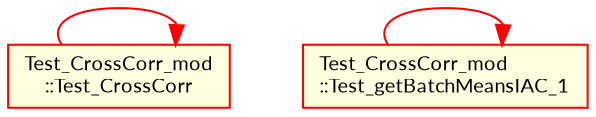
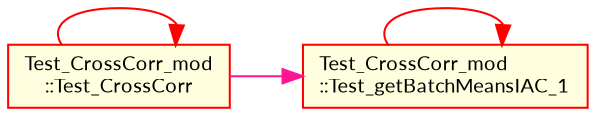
edge "Test_CrossCorr_mod ::Test_CrossCorr" -> "Test_CrossCorr_mod ::Test_getBatchMeansIAC_1": added
